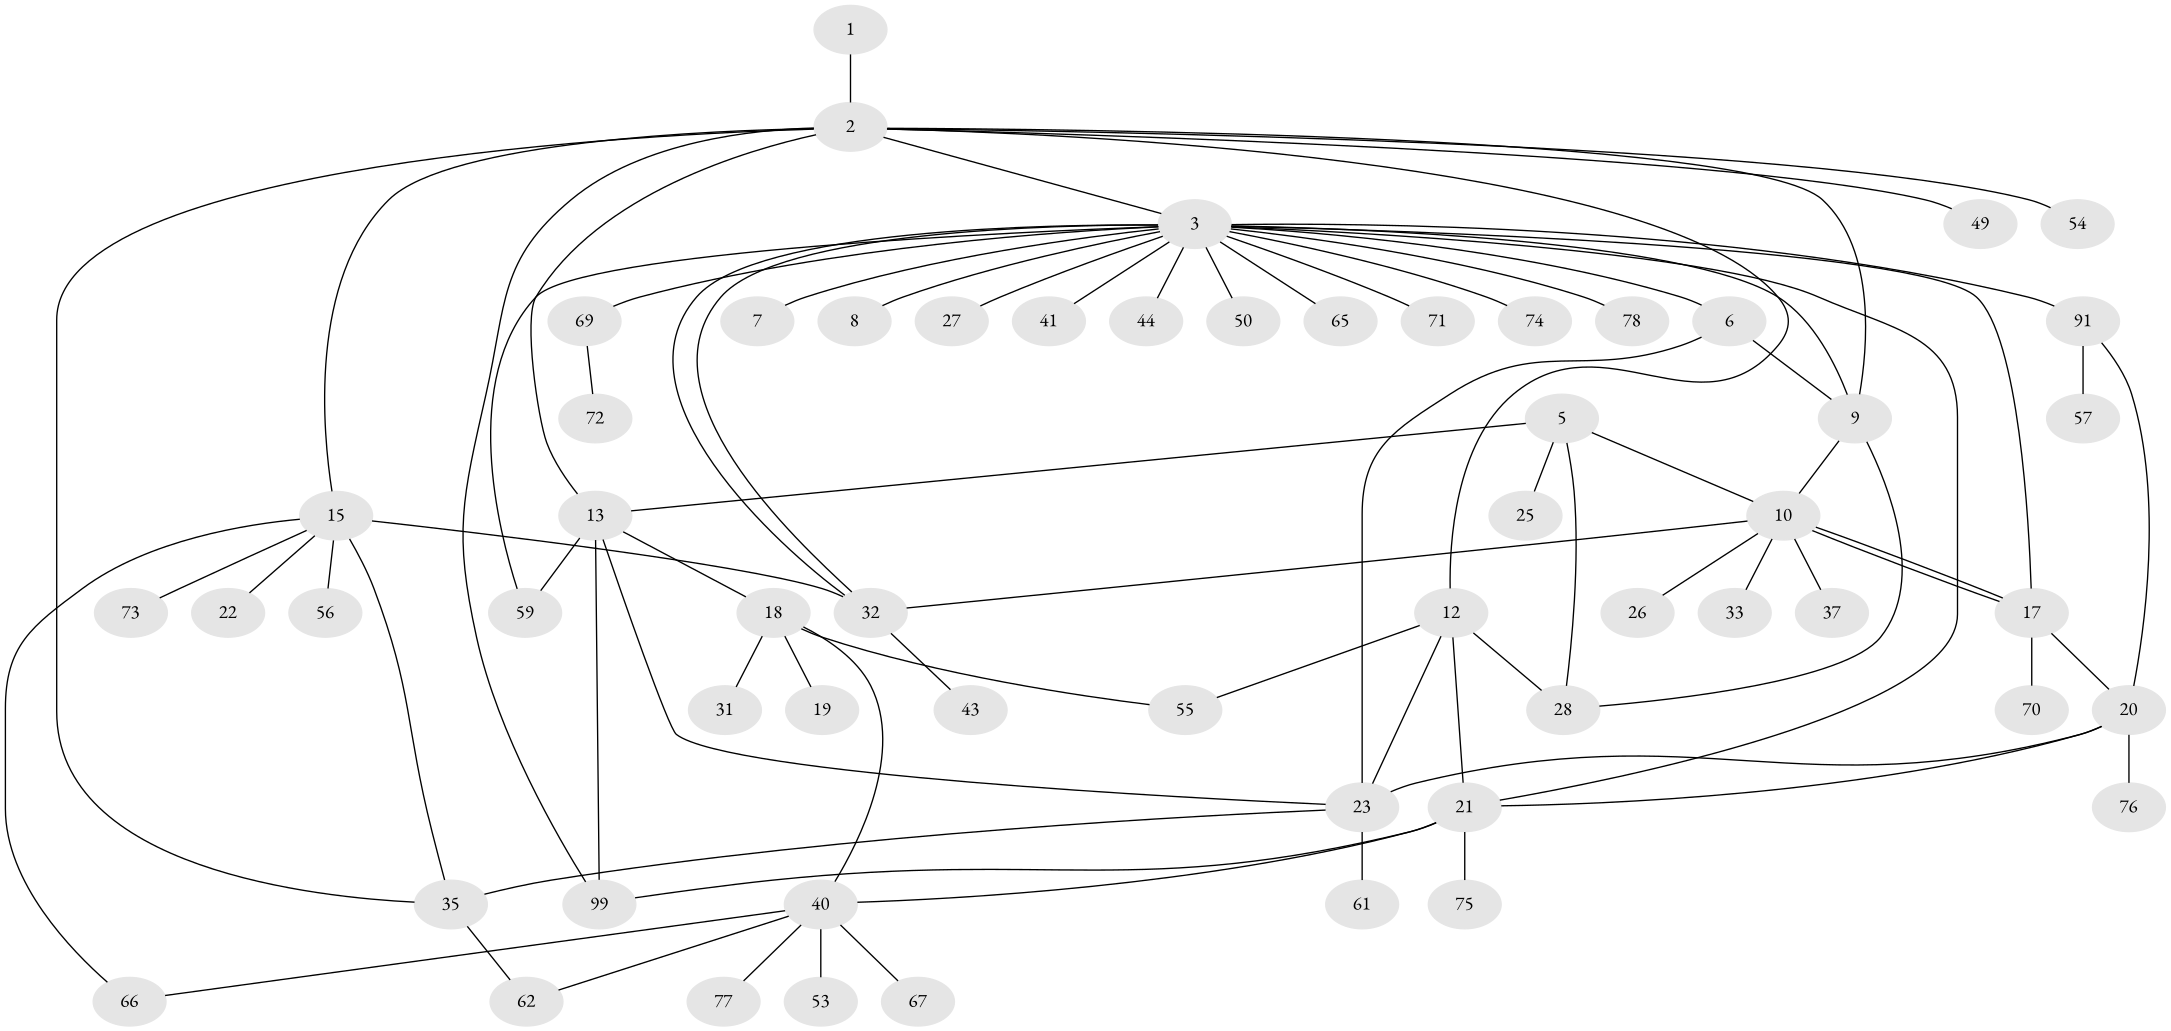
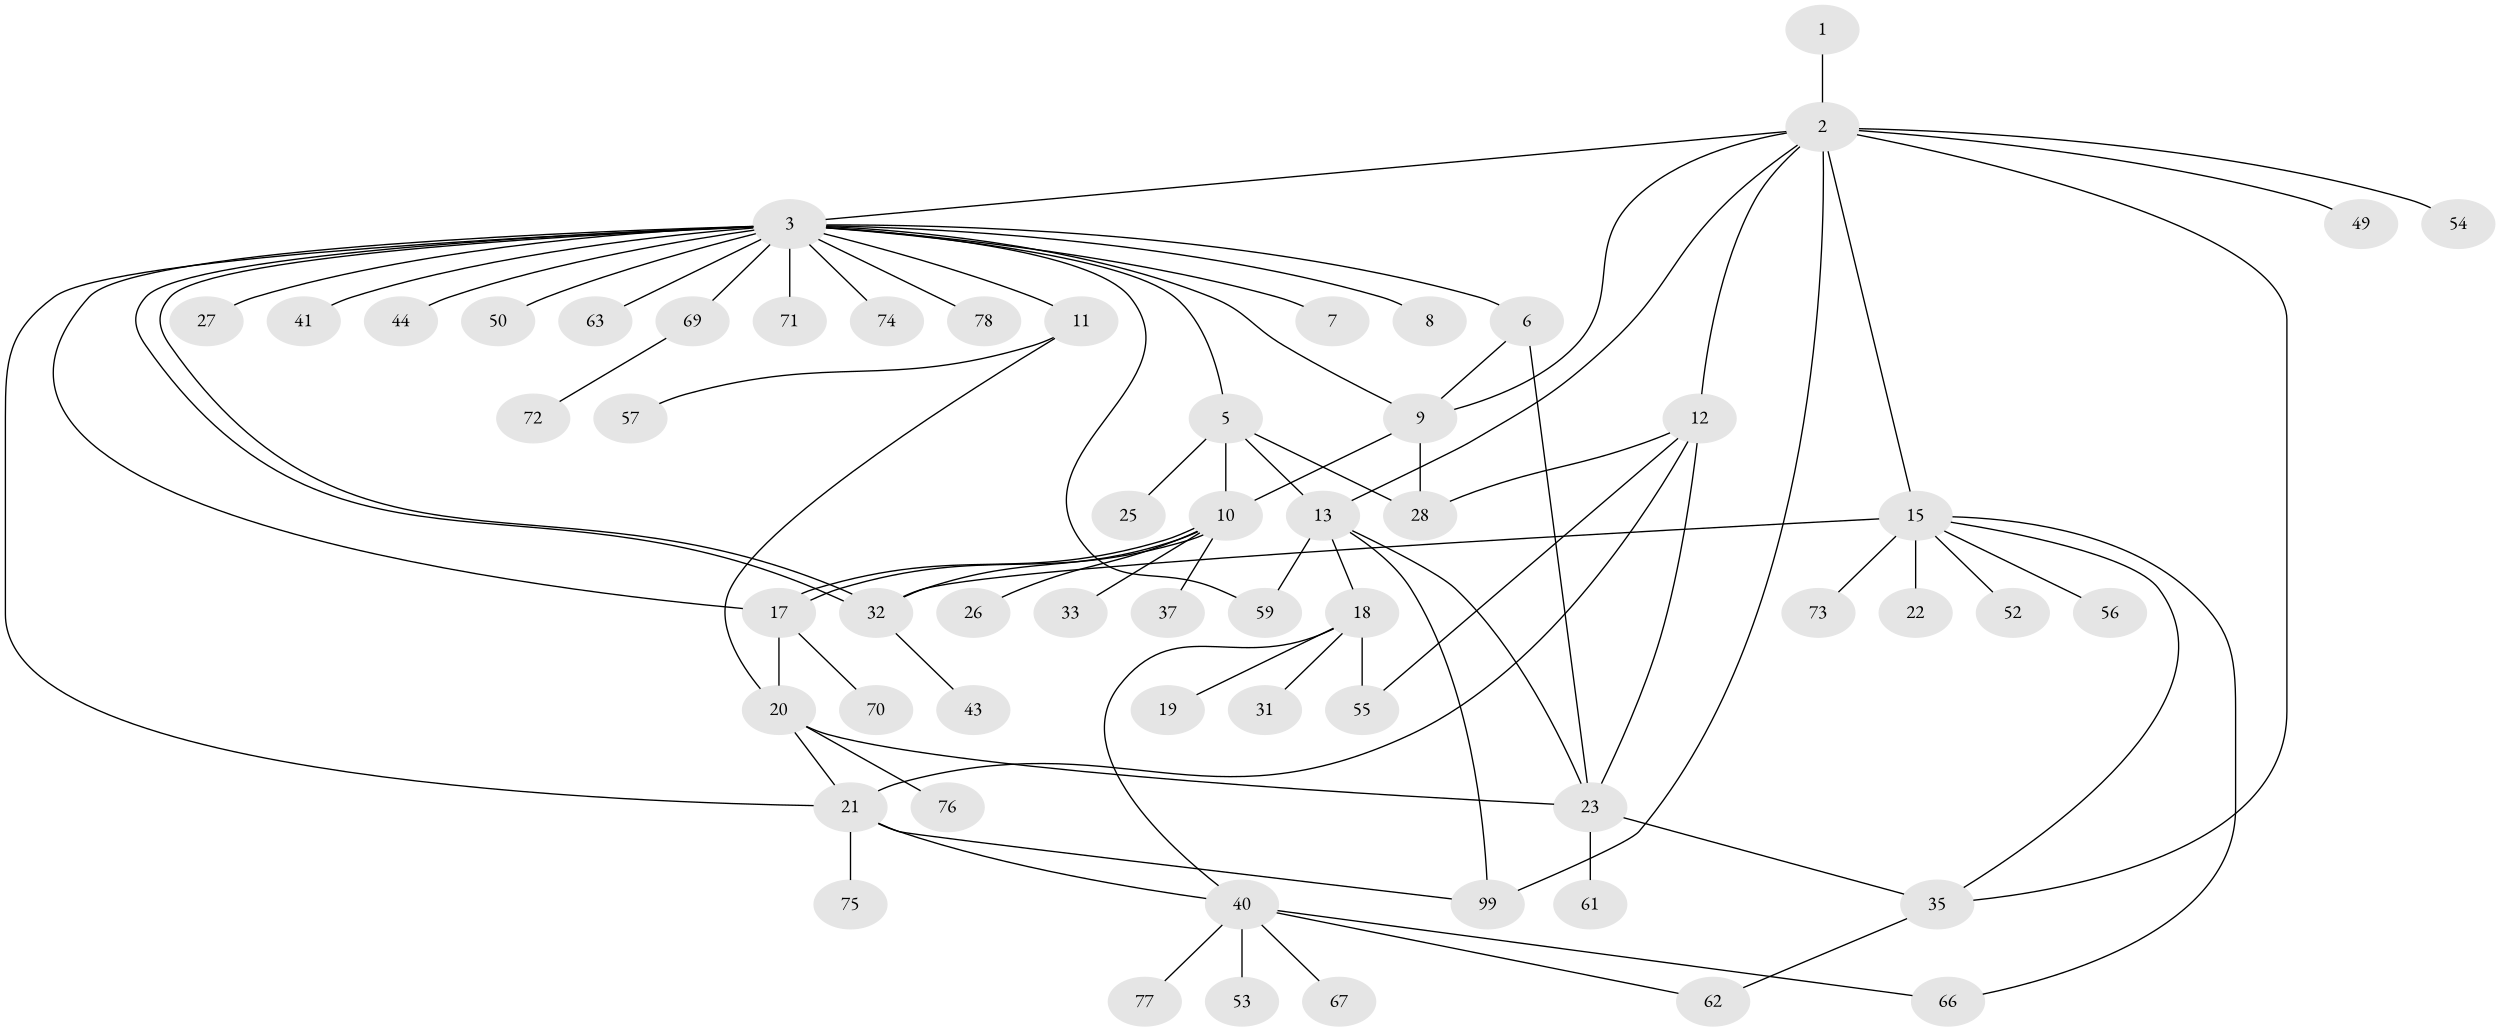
edge "3" -- "5": added
node "65": label "65" -> "63"
node "91": label "91" -> "11"
node "52": added
